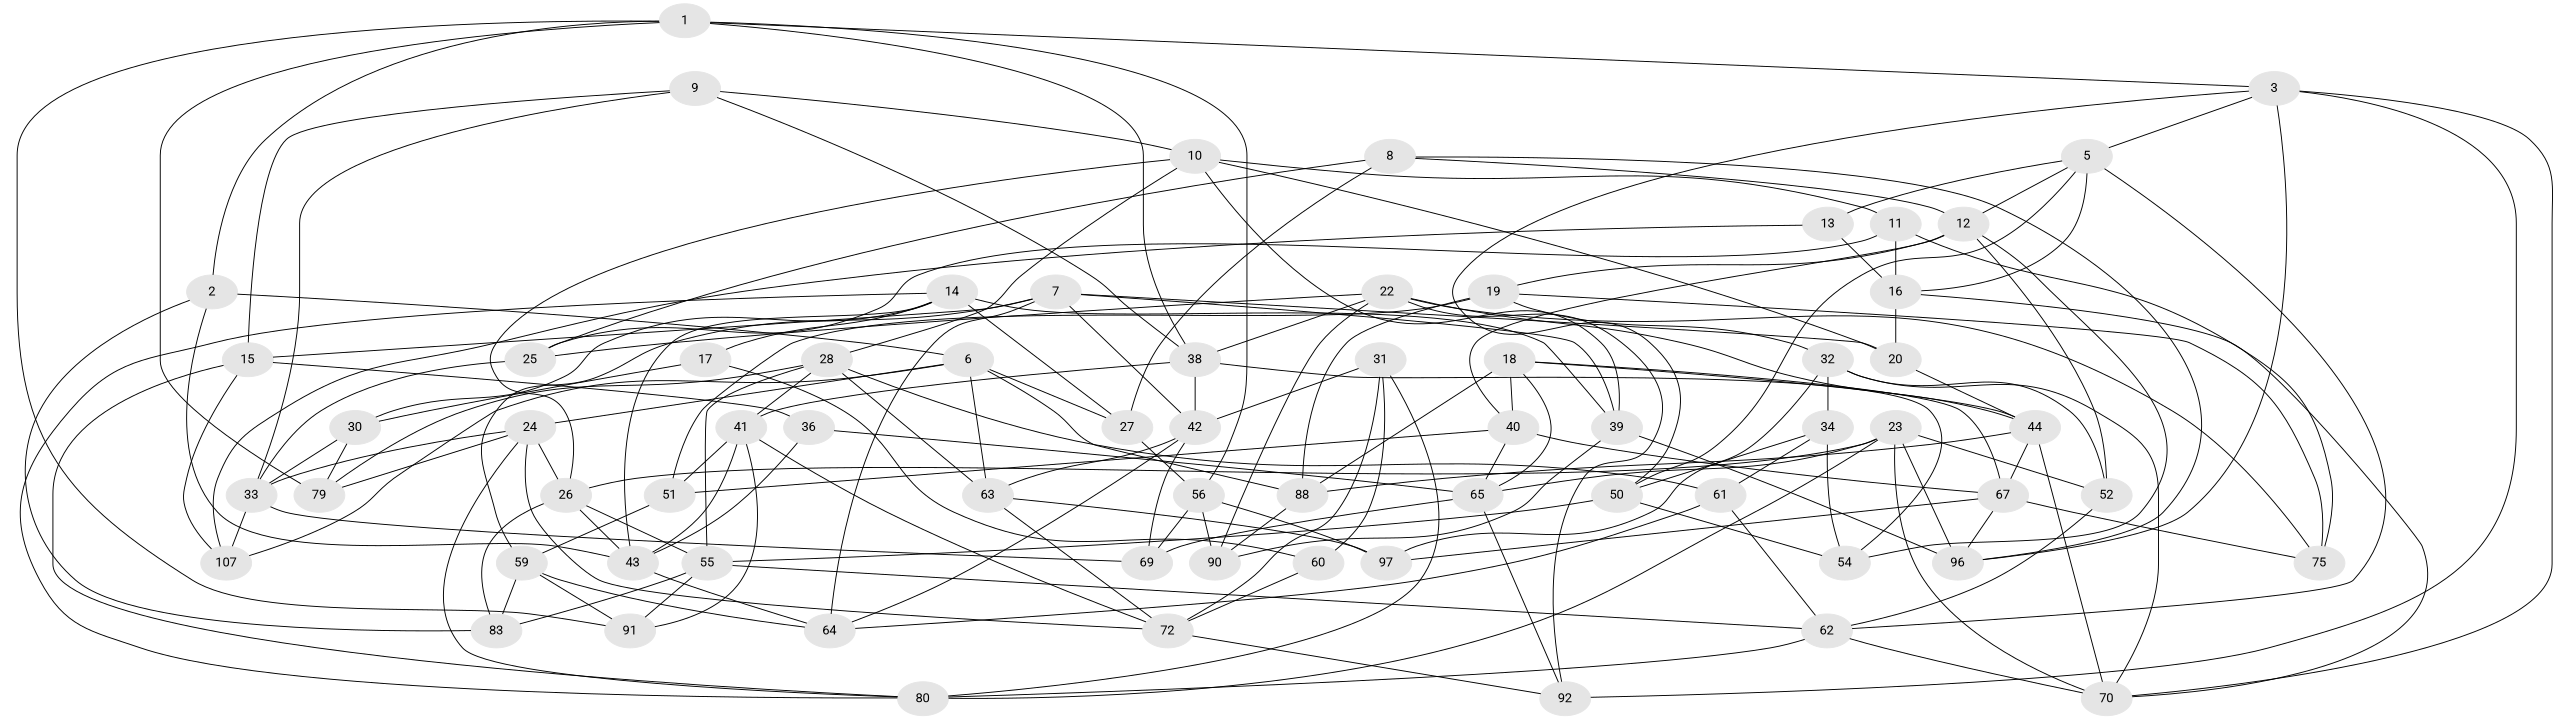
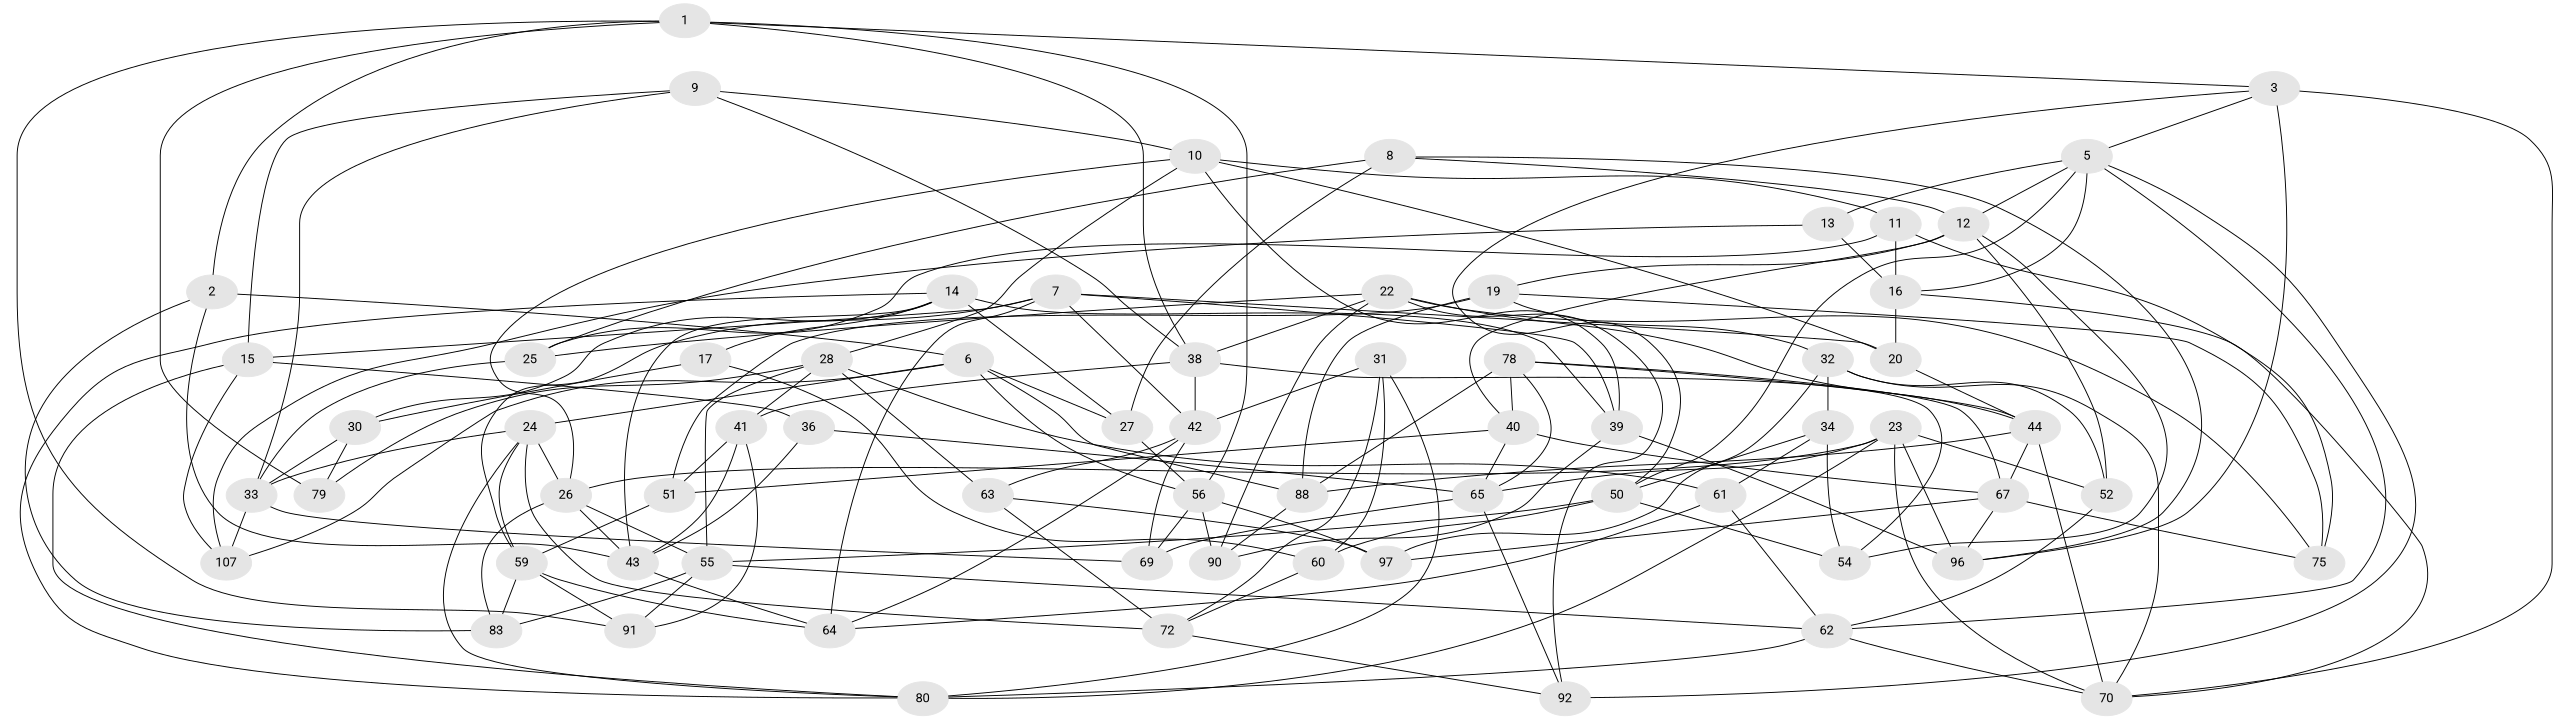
node "18": label "18" -> "78"
edge "6" -- "63": now "6" -- "56"
edge "24" -- "79": now "24" -- "59"
edge "50" -- "60": added
edge "41" -- "72": removed
edge "3" -- "92": now "5" -- "92"
